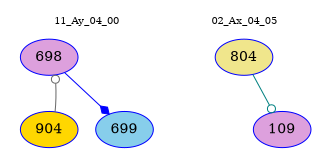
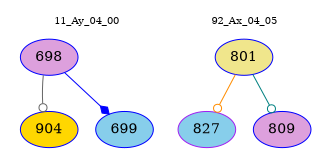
cluster "02_Ax_04_05": label "02_Ax_04_05" -> "92_Ax_04_05"
node "804": label "804" -> "801"
edge "904" -> "698": reversed
node "827": added
node "109": label "109" -> "809"
